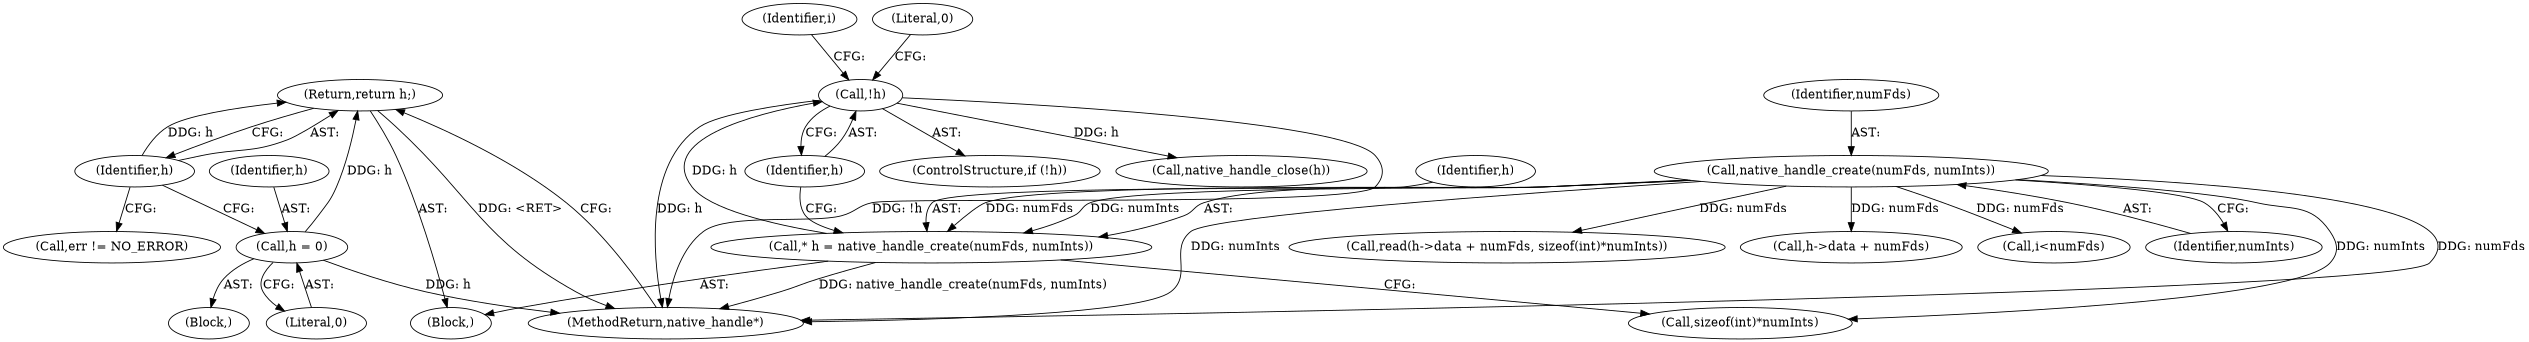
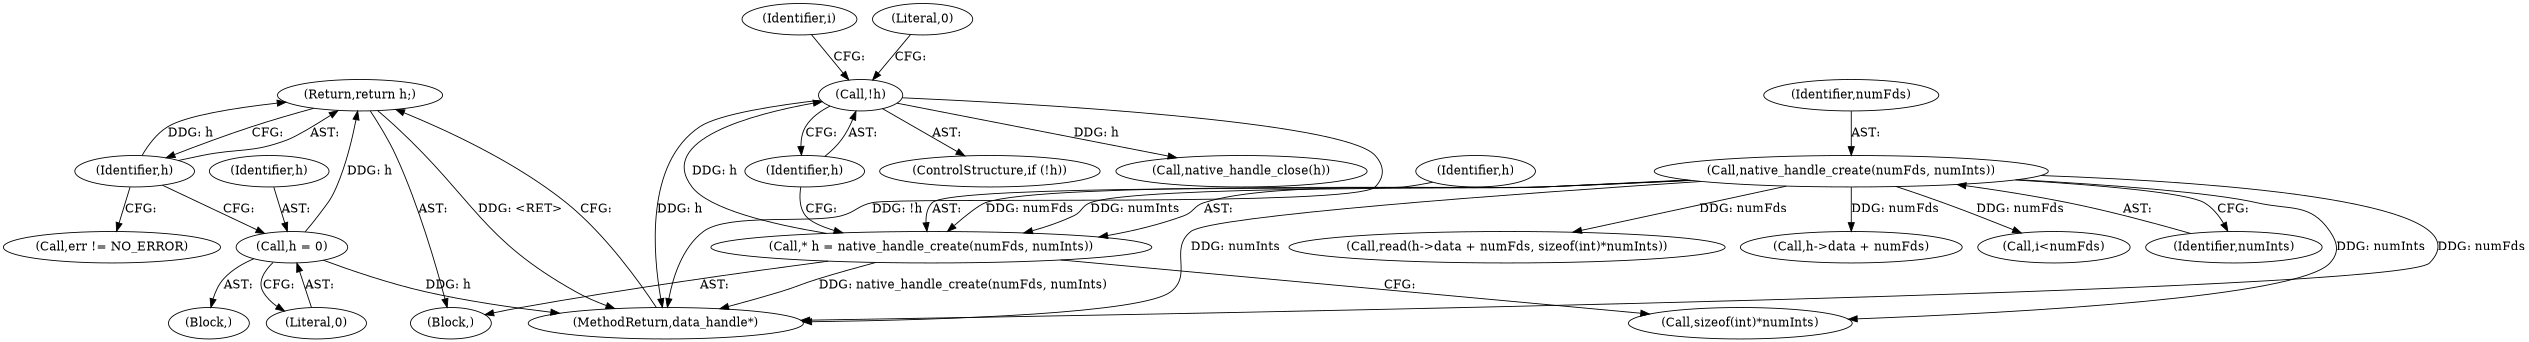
node "(MethodReturn,native_handle*)": label "(MethodReturn,native_handle*)" -> "(MethodReturn,data_handle*)"
